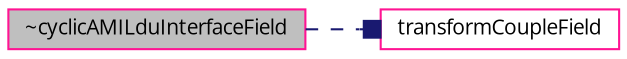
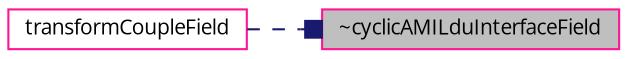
edge "~cyclicAMILduInterfaceField" -> "transformCoupleField": reversed
